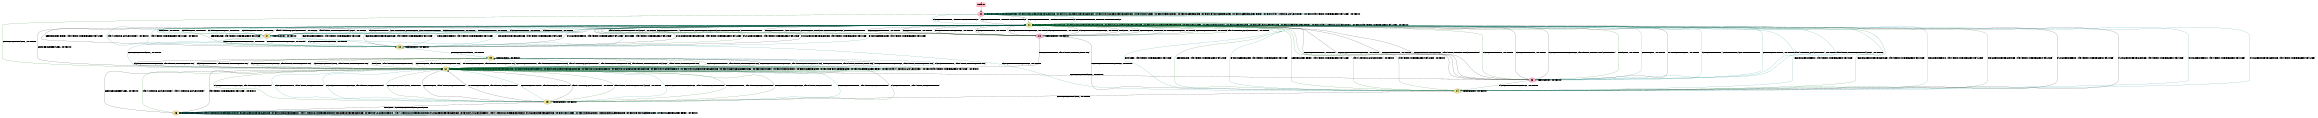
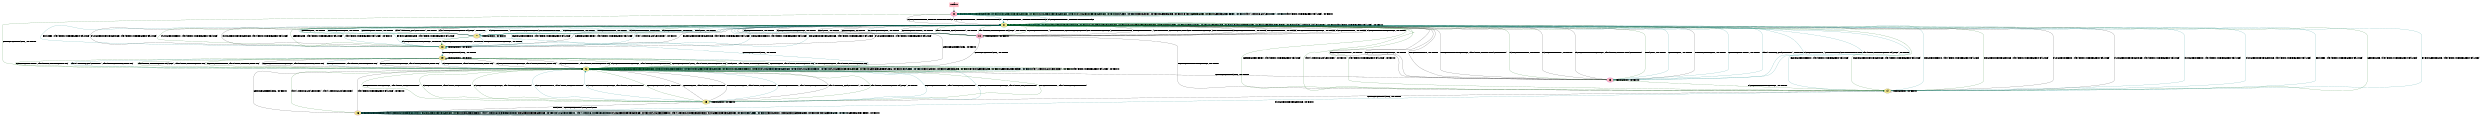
edge "s7" -> "s4": now "s6" -> "s4"
edge "s10" -> "s2": label "DH_CLIENT_HELLO / Alert(FATAL,BAD_RECORD_MAC)" -> "CHANGE_CIPHER_SPEC / TIMEOUT"
